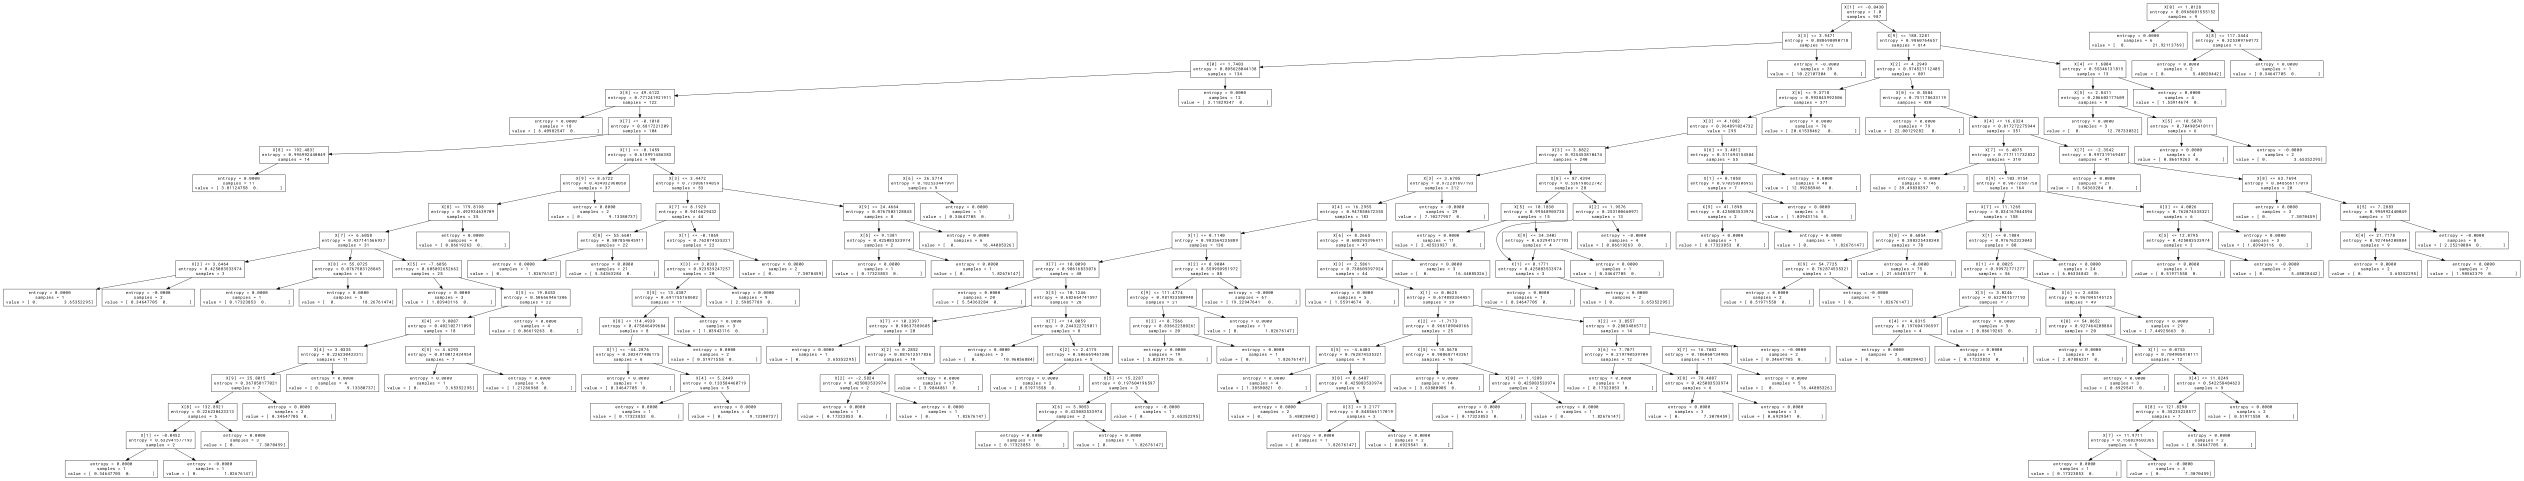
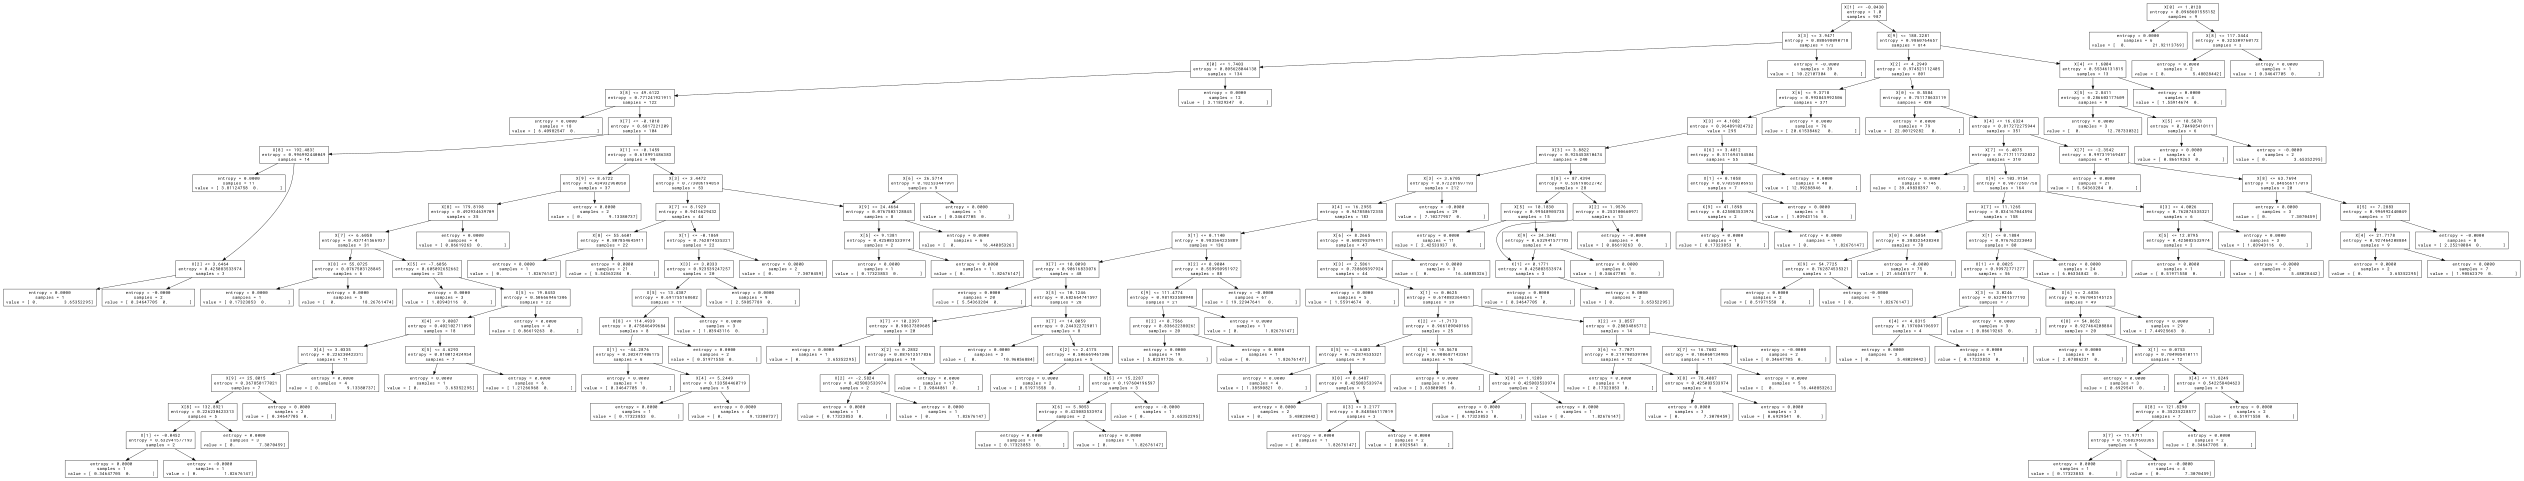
edge "X[6] <= 26.5714 entropy = 0.182533441991 samples = 9" -> "X[9] <= 24.4664 entropy = 0.0767503128845 samples = 8": added
edge "X[7] <= 6.6058 entropy = 0.437141566937 samples = 31" -> "X[2] <= 3.6464 entropy = 0.425083533974 samples = 3": now "X[8] <= 192.4833 entropy = 0.996992440049 samples = 14" -> "X[2] <= 3.6464 entropy = 0.425083533974 samples = 3"
